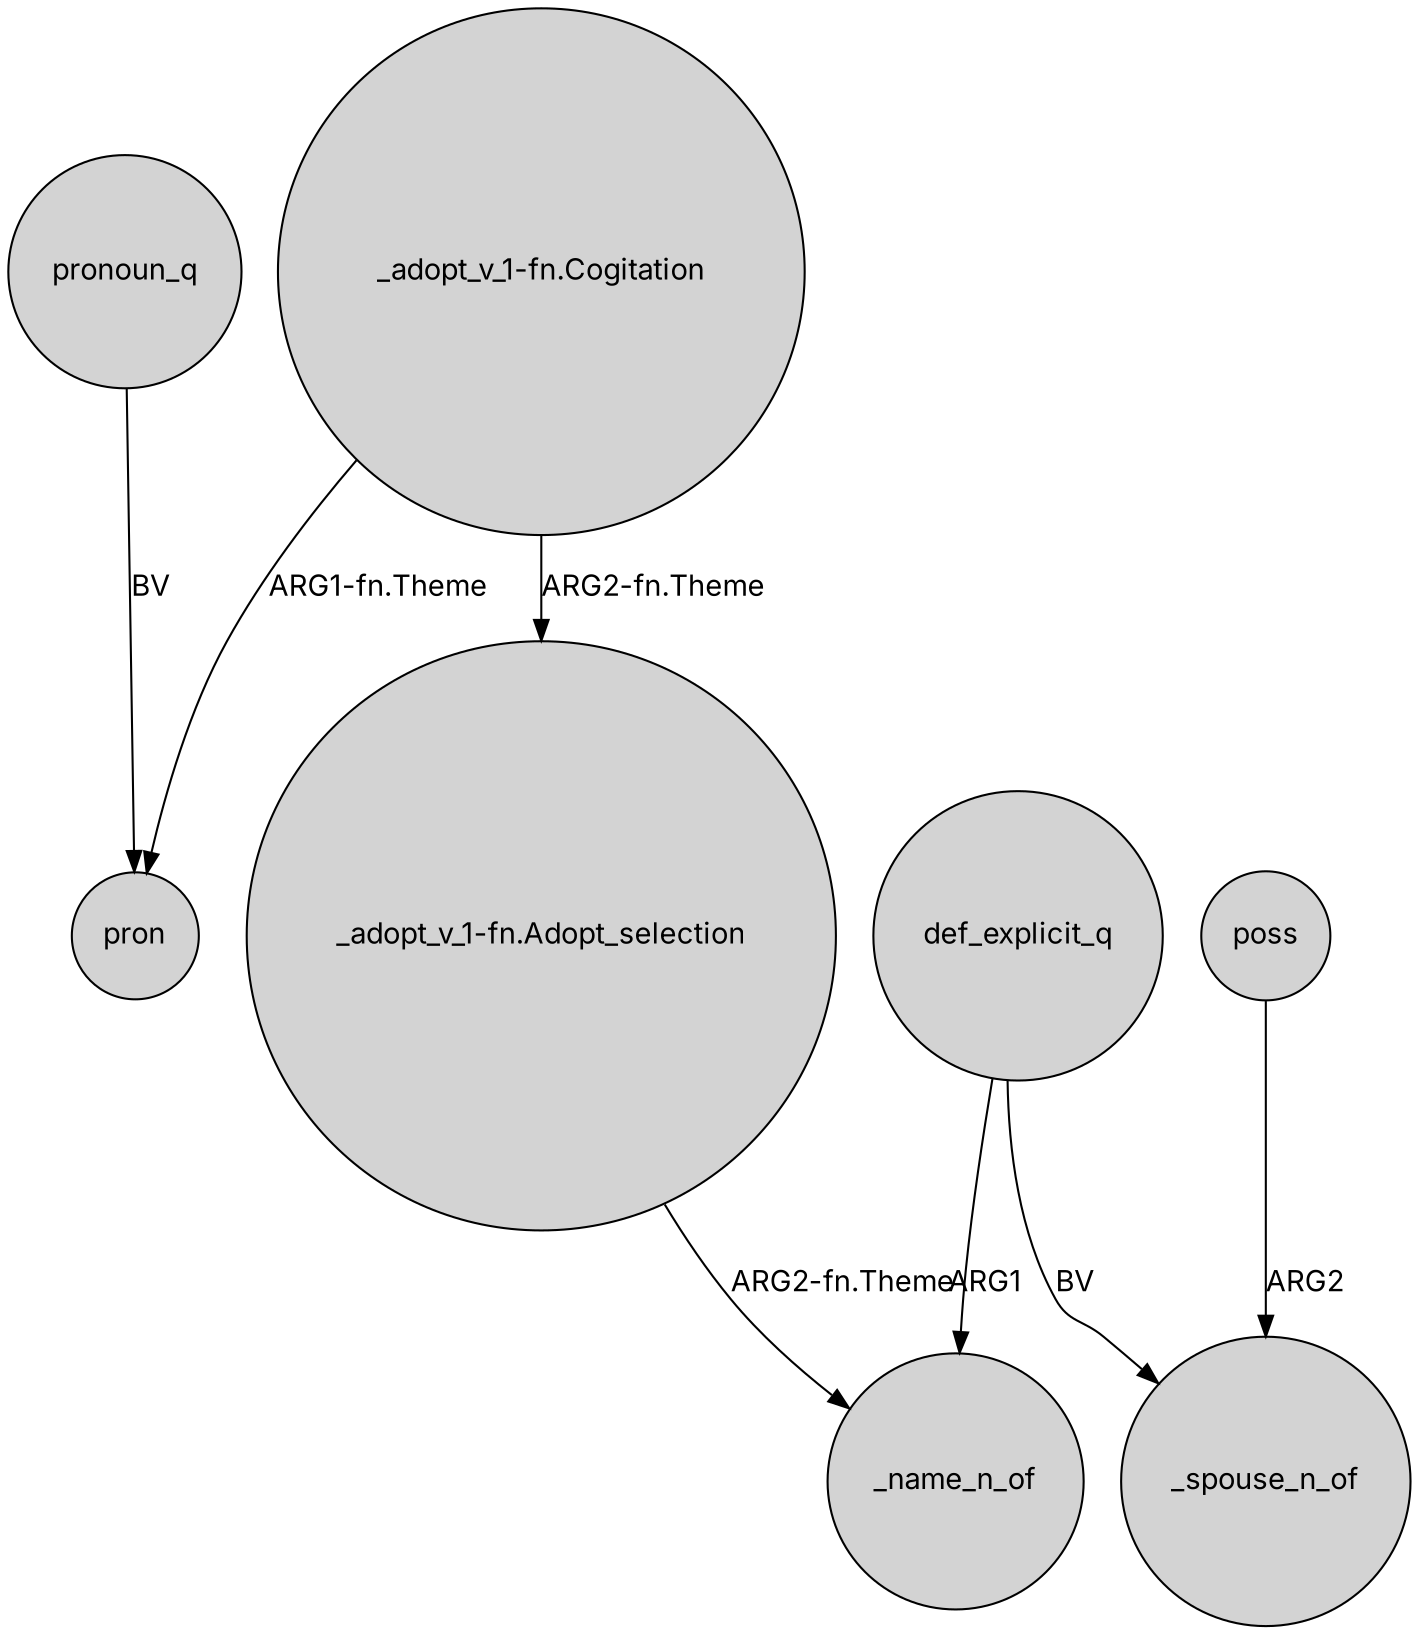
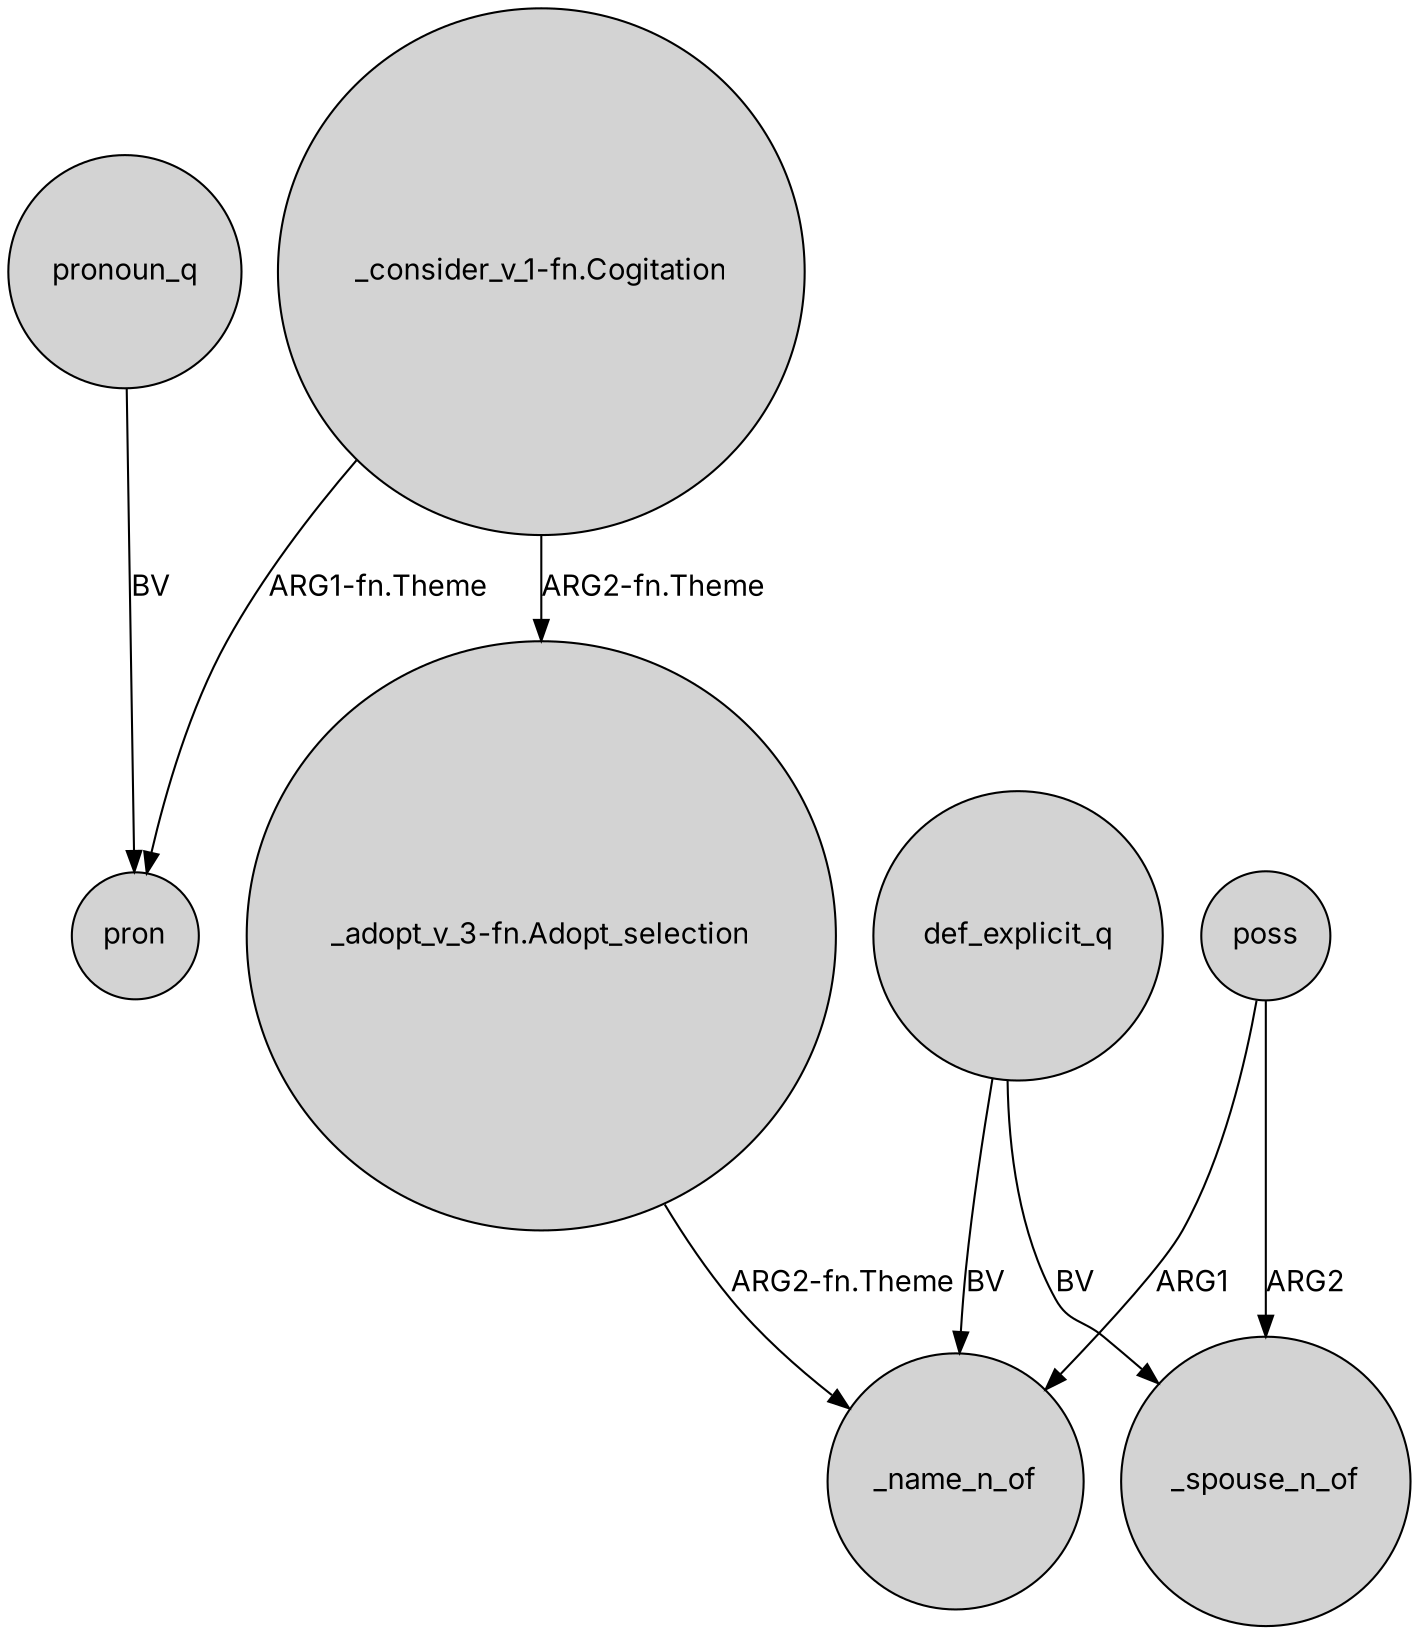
node "_adopt_v_1-fn.Cogitation": label "_adopt_v_1-fn.Cogitation" -> "_consider_v_1-fn.Cogitation"
node "_adopt_v_1-fn.Adopt_selection": label "_adopt_v_1-fn.Adopt_selection" -> "_adopt_v_3-fn.Adopt_selection"
edge "poss" -> "_name_n_of": added, label "ARG1"
edge "def_explicit_q" -> "_name_n_of": label "ARG1" -> "BV"
